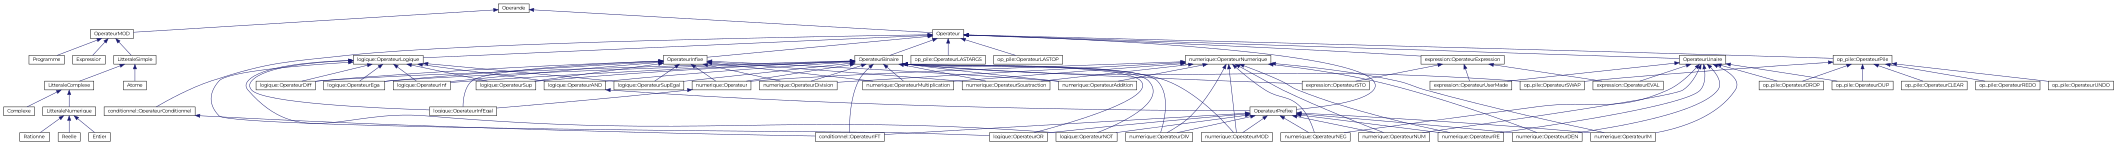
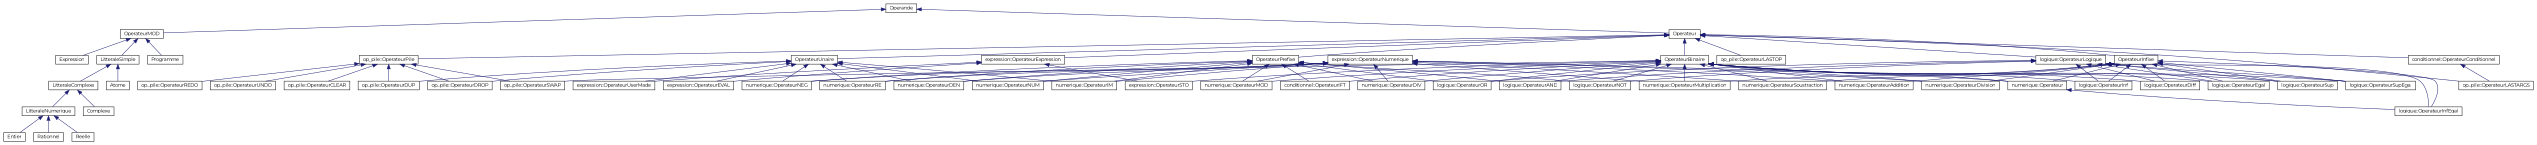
node "numerique::OperateurNumerique": label "numerique::OperateurNumerique" -> "expression::OperateurNumerique"
edge "OperateurPrefixe" -> "logique::OperateurAND": reversed
edge "conditionnel::OperateurIFT" -> "conditionnel::OperateurConditionnel": now "op_pile::OperateurLASTARGS" -> "conditionnel::OperateurConditionnel"
